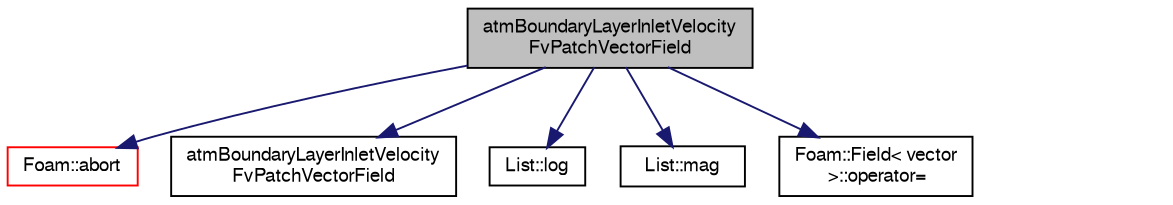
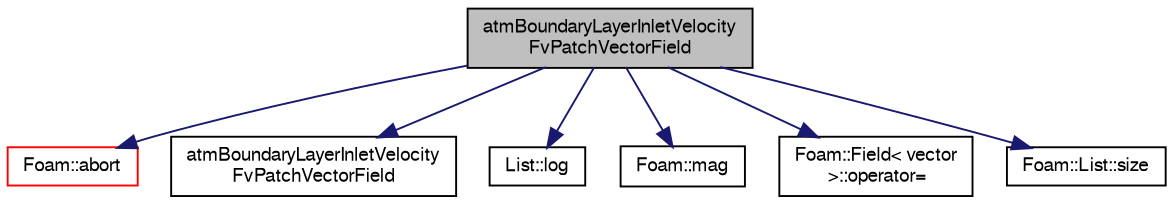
node "List::mag": label "List::mag" -> "Foam::mag"
node "Foam::List::size": added
